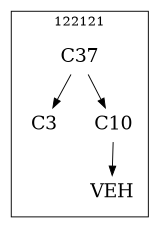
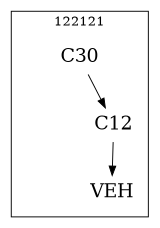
node "C37": label "C37" -> "C30"
node "C3": removed
node "C10": label "C10" -> "C12"
